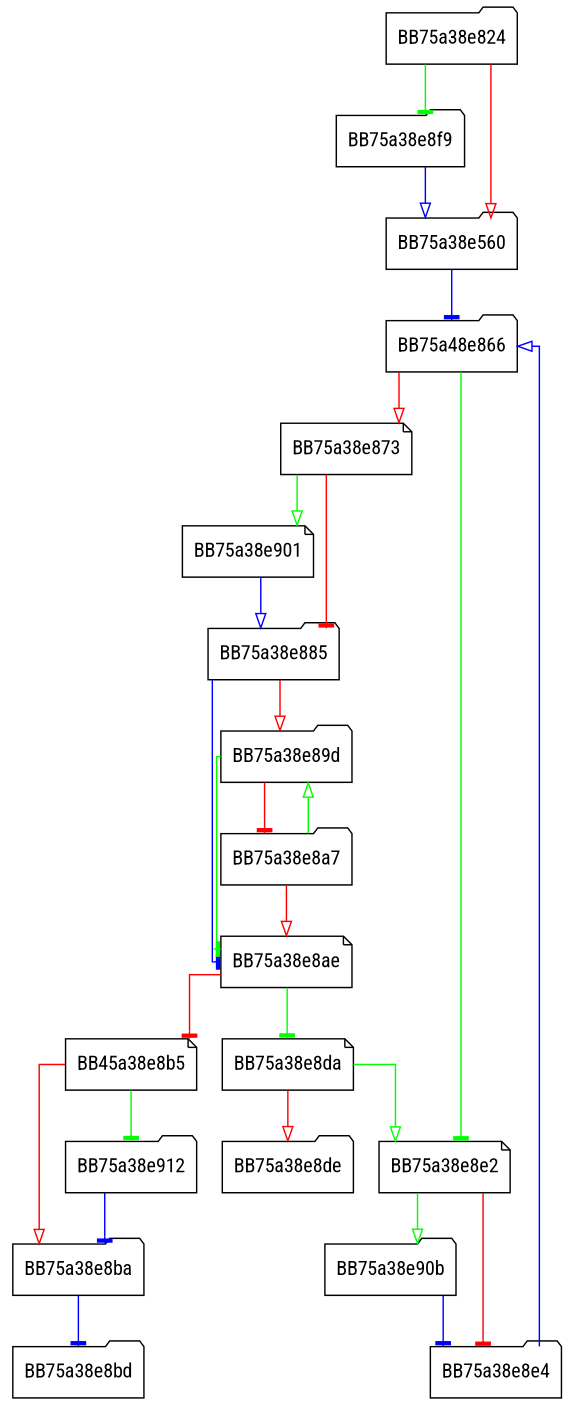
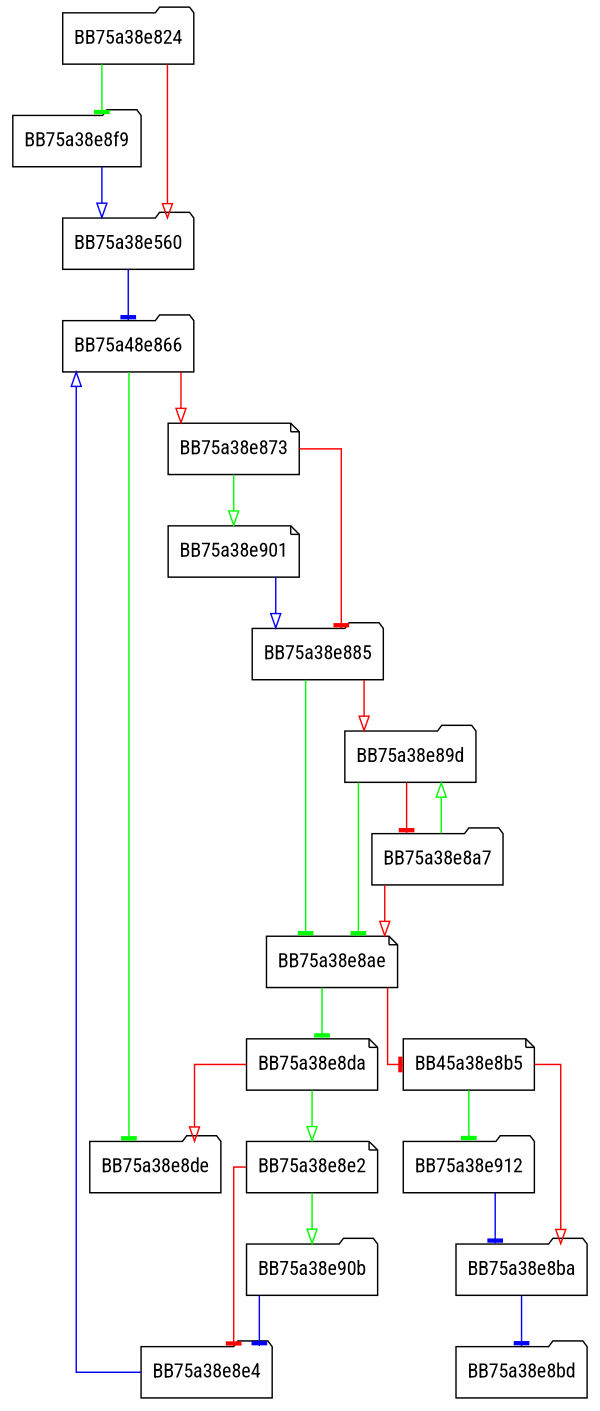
edge "BB75a48e866" -> "BB75a38e8e2": now "BB75a48e866" -> "BB75a38e8de"
edge "BB75a38e885" -> "BB75a38e8ae": color blue -> green
